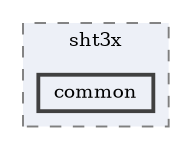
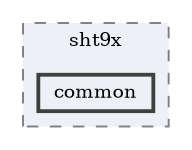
cluster "sht3x": label "sht3x" -> "sht9x"
